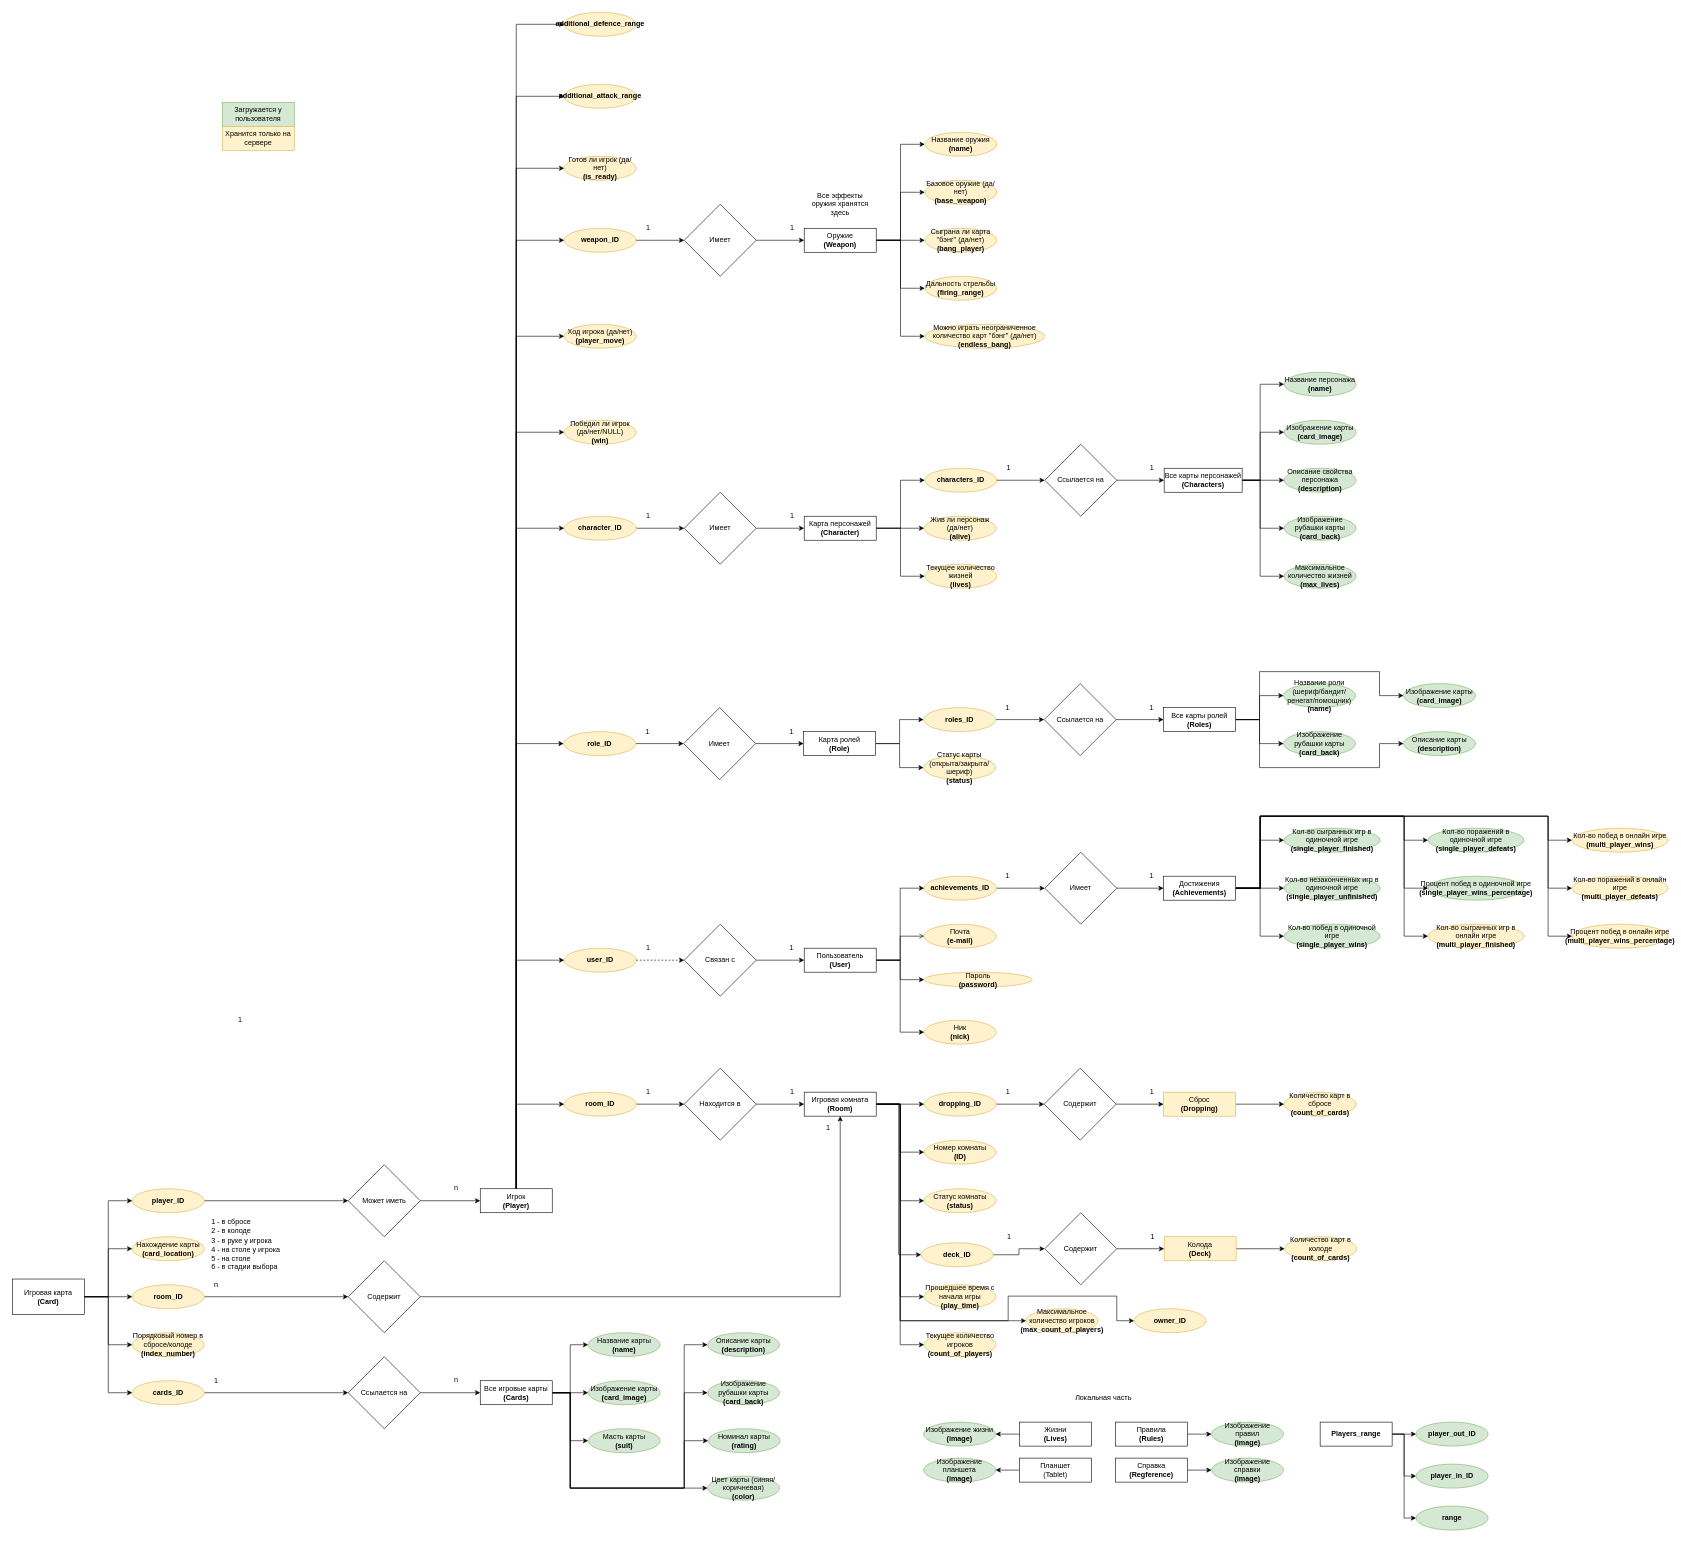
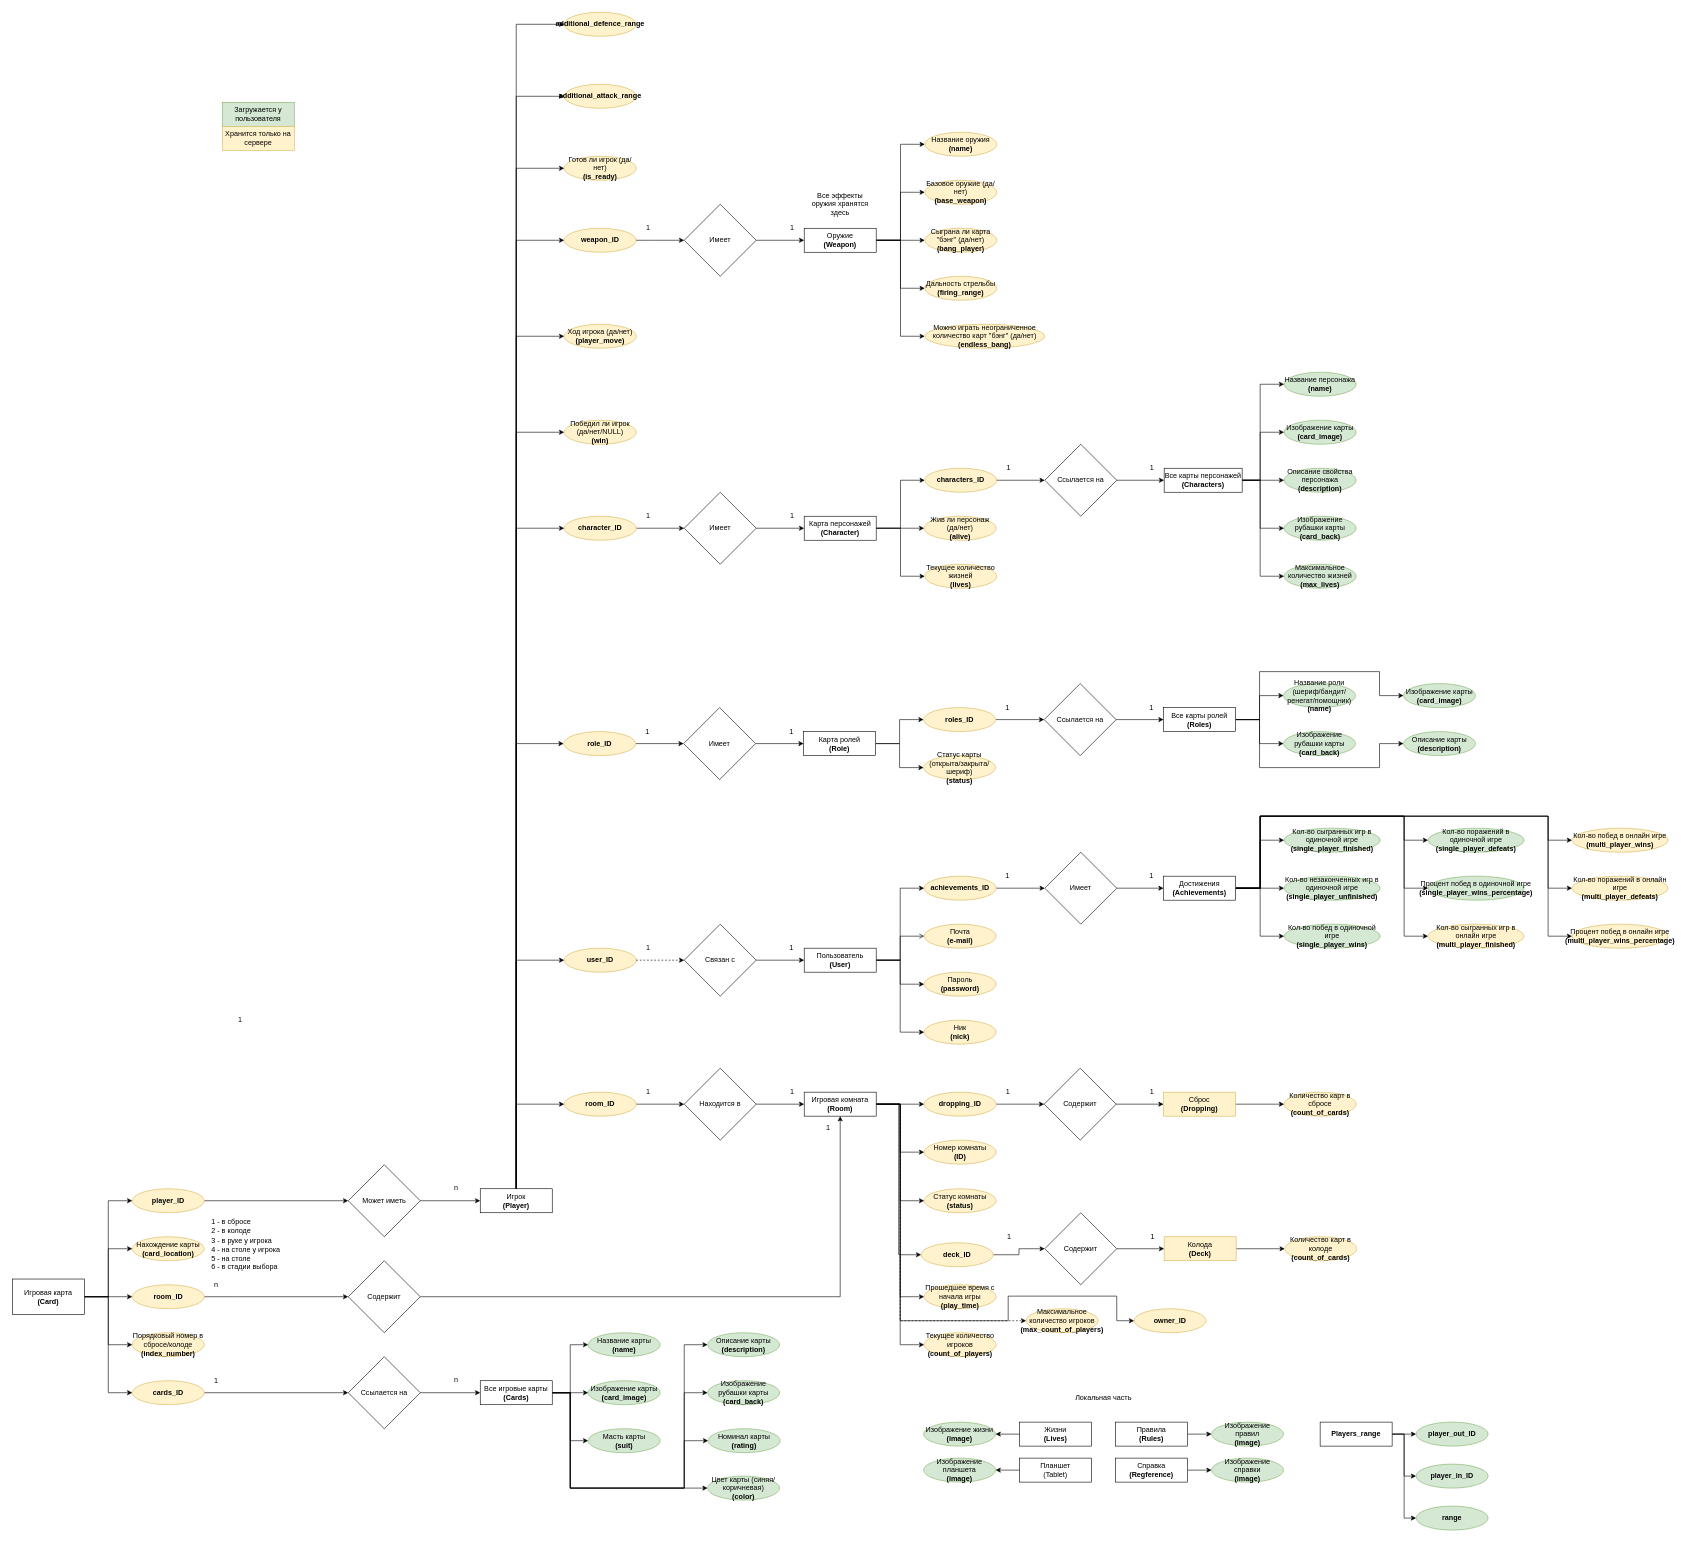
node "Пароль (password)": size 108x15 -> 72x24
edge "Игровая комната (Room)" -> "Максимальное количество игроков (max_count_of_players)": style solid -> dashed
